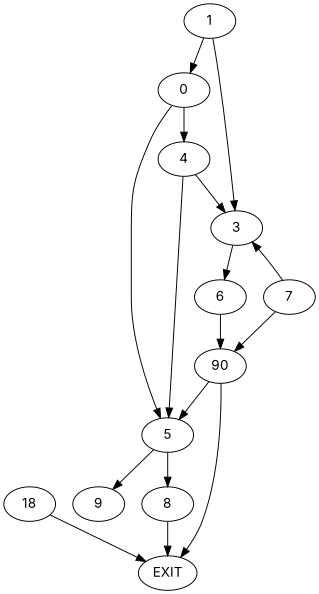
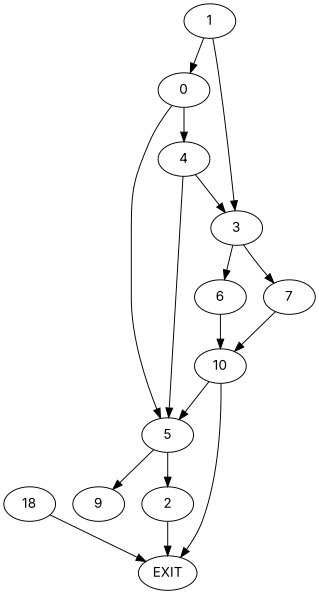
edge "7" -> "3": reversed
node "90": label "90" -> "10"
node "8": label "8" -> "2"
